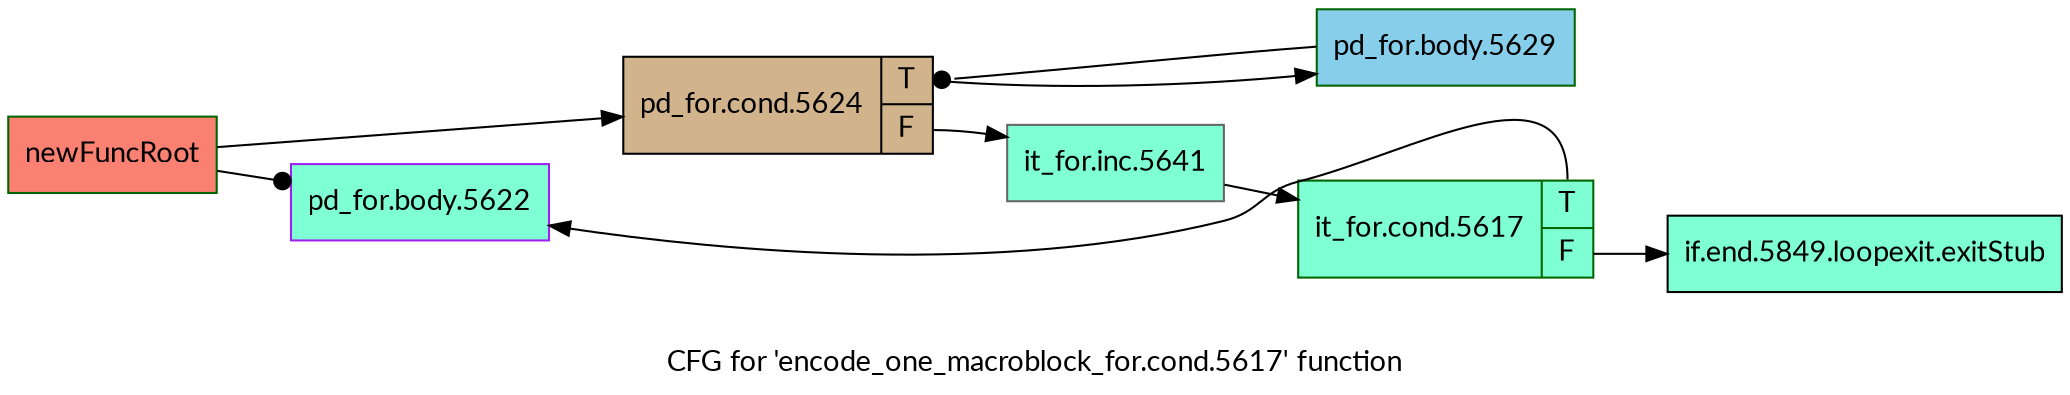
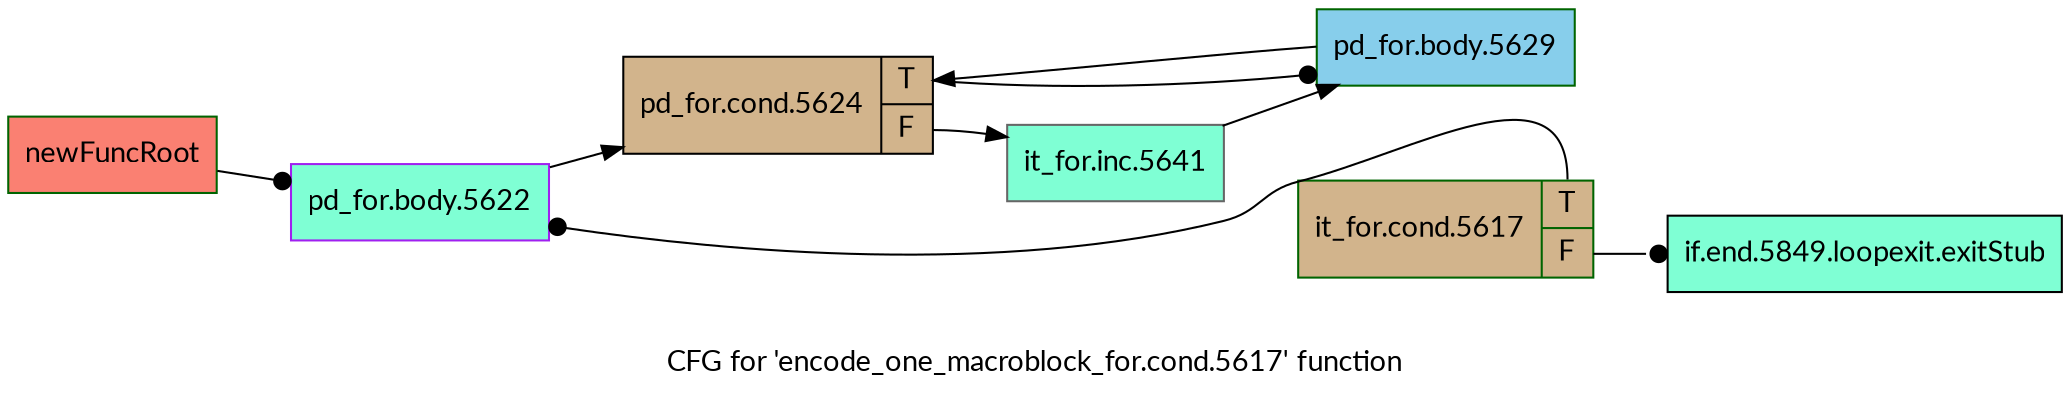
edge "pd_for.body.5629" -> "pd_for.cond.5624": arrowhead dot -> normal
edge "pd_for.cond.5624" -> "pd_for.body.5629": arrowhead normal -> dot
edge "newFuncRoot" -> "pd_for.cond.5624": now "pd_for.body.5622" -> "pd_for.cond.5624"
edge "it_for.inc.5641" -> "it_for.cond.5617": now "it_for.inc.5641" -> "pd_for.body.5629"
node "it_for.cond.5617": fillcolor aquamarine -> tan
edge "it_for.cond.5617" -> "pd_for.body.5622": arrowhead normal -> dot
edge "it_for.cond.5617" -> "if.end.5849.loopexit.exitStub": arrowhead normal -> dot
